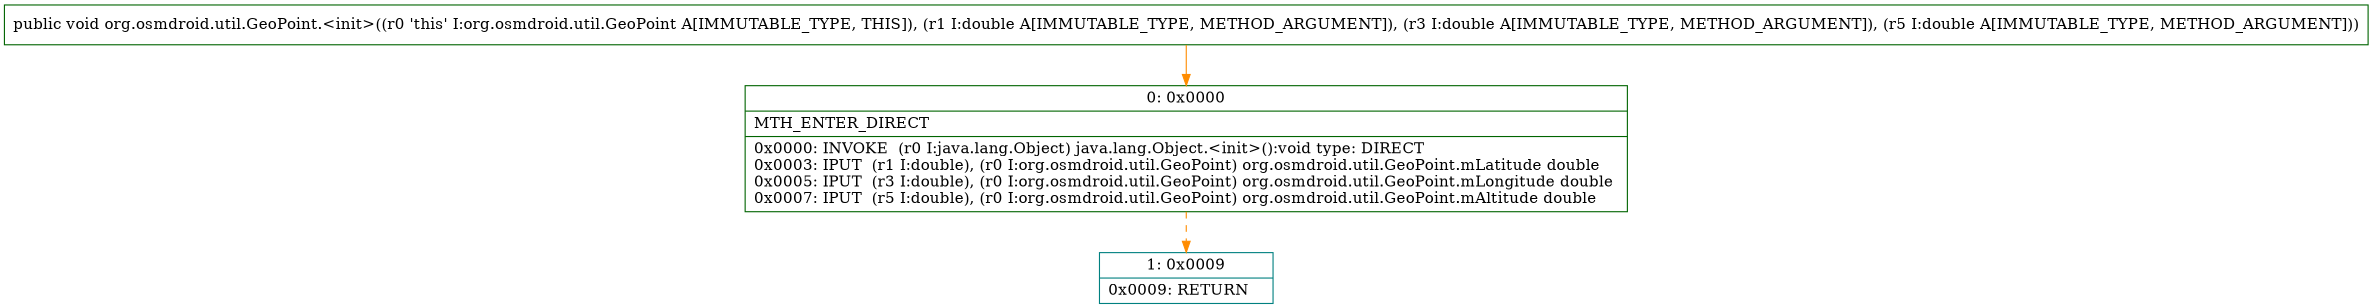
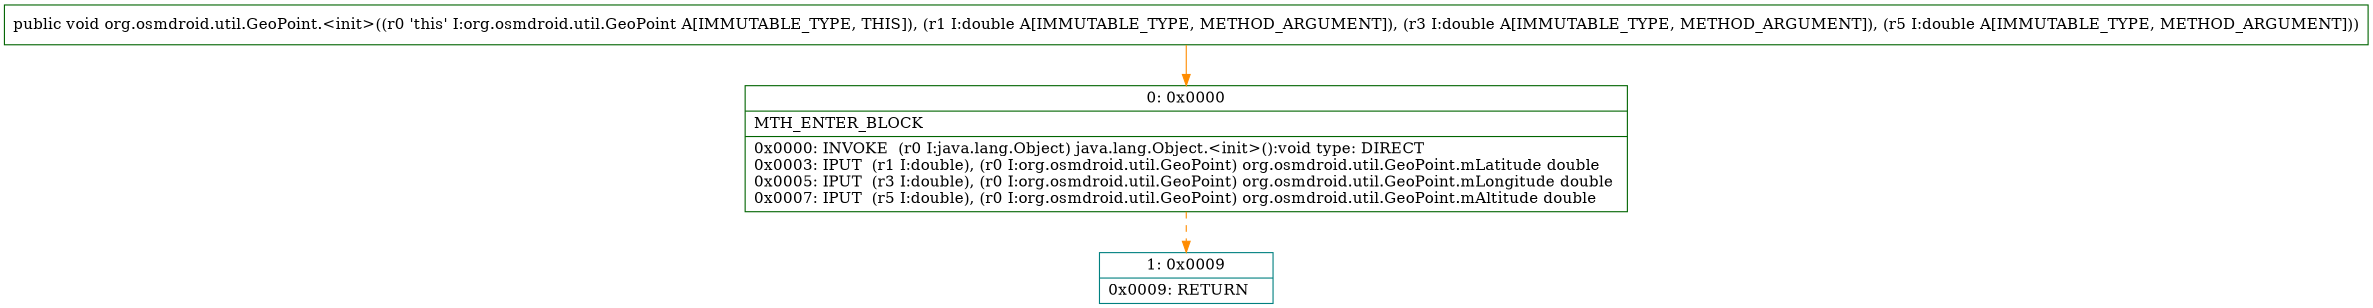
node "0: 0x0000": text "MTH_ENTER_DIRECT" -> "MTH_ENTER_BLOCK"
